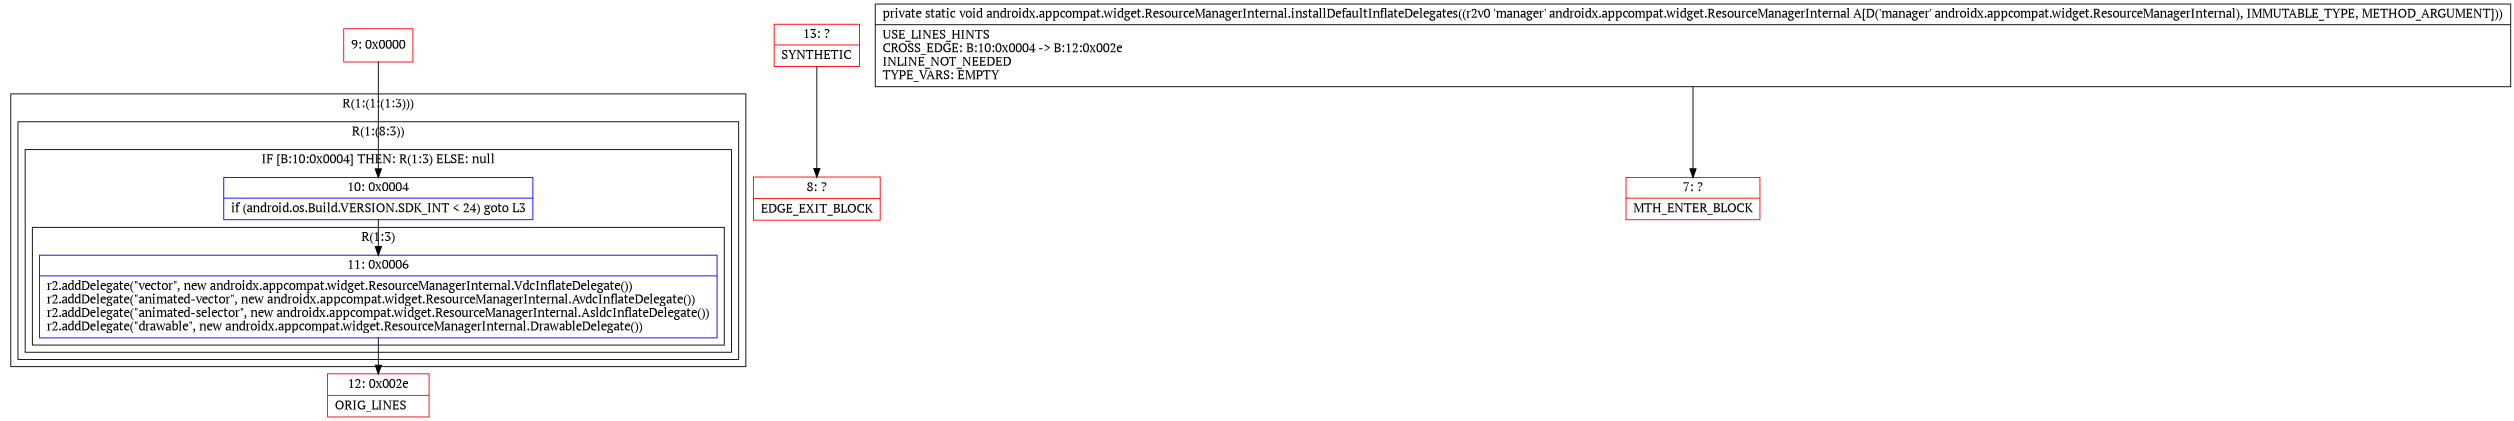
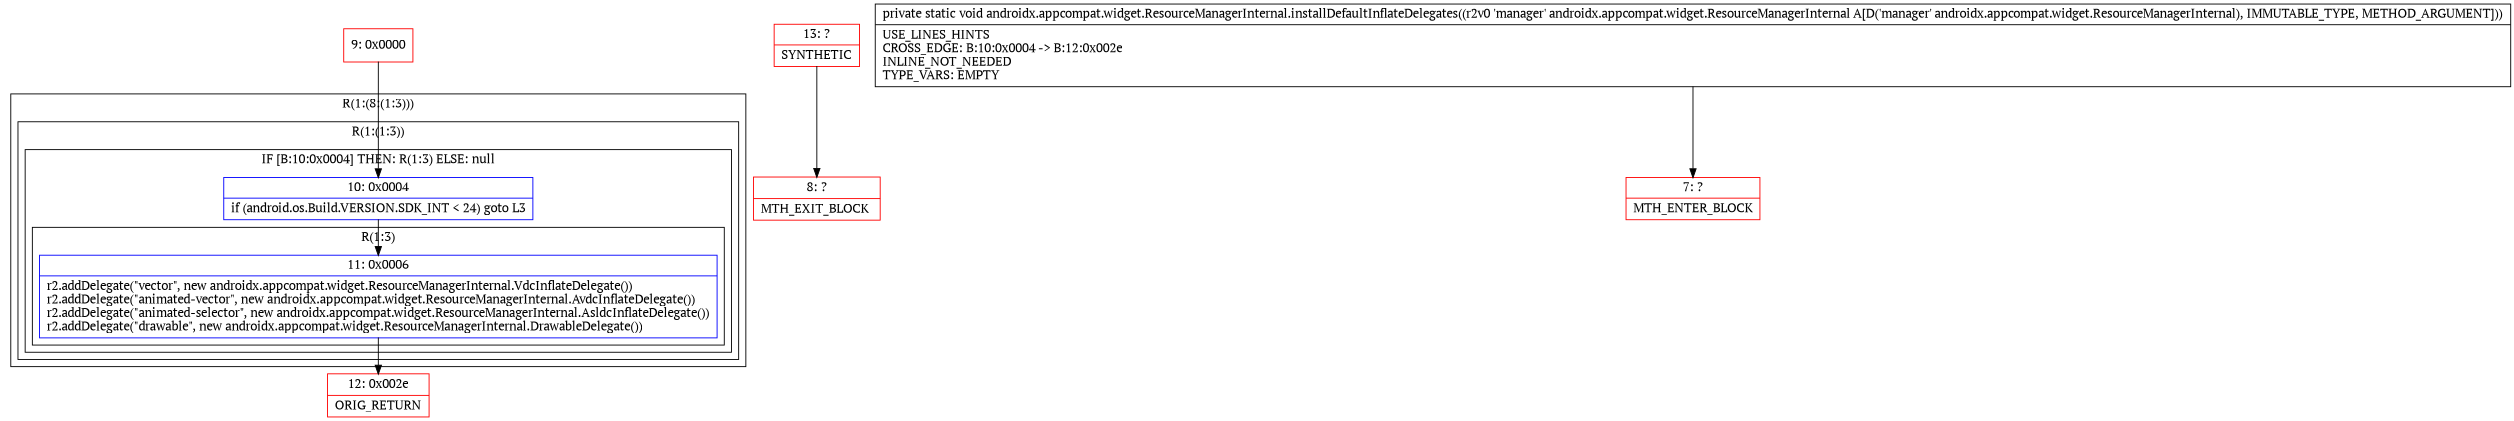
cluster "R(1:(1:(1:3)))": label "R(1:(1:(1:3)))" -> "R(1:(8:(1:3)))"
cluster "R(1:(8:3))": label "R(1:(8:3))" -> "R(1:(1:3))"
node "8: ?": text "EDGE_EXIT_BLOCK" -> "MTH_EXIT_BLOCK"
node "12: 0x002e": text "ORIG_LINES" -> "ORIG_RETURN"
